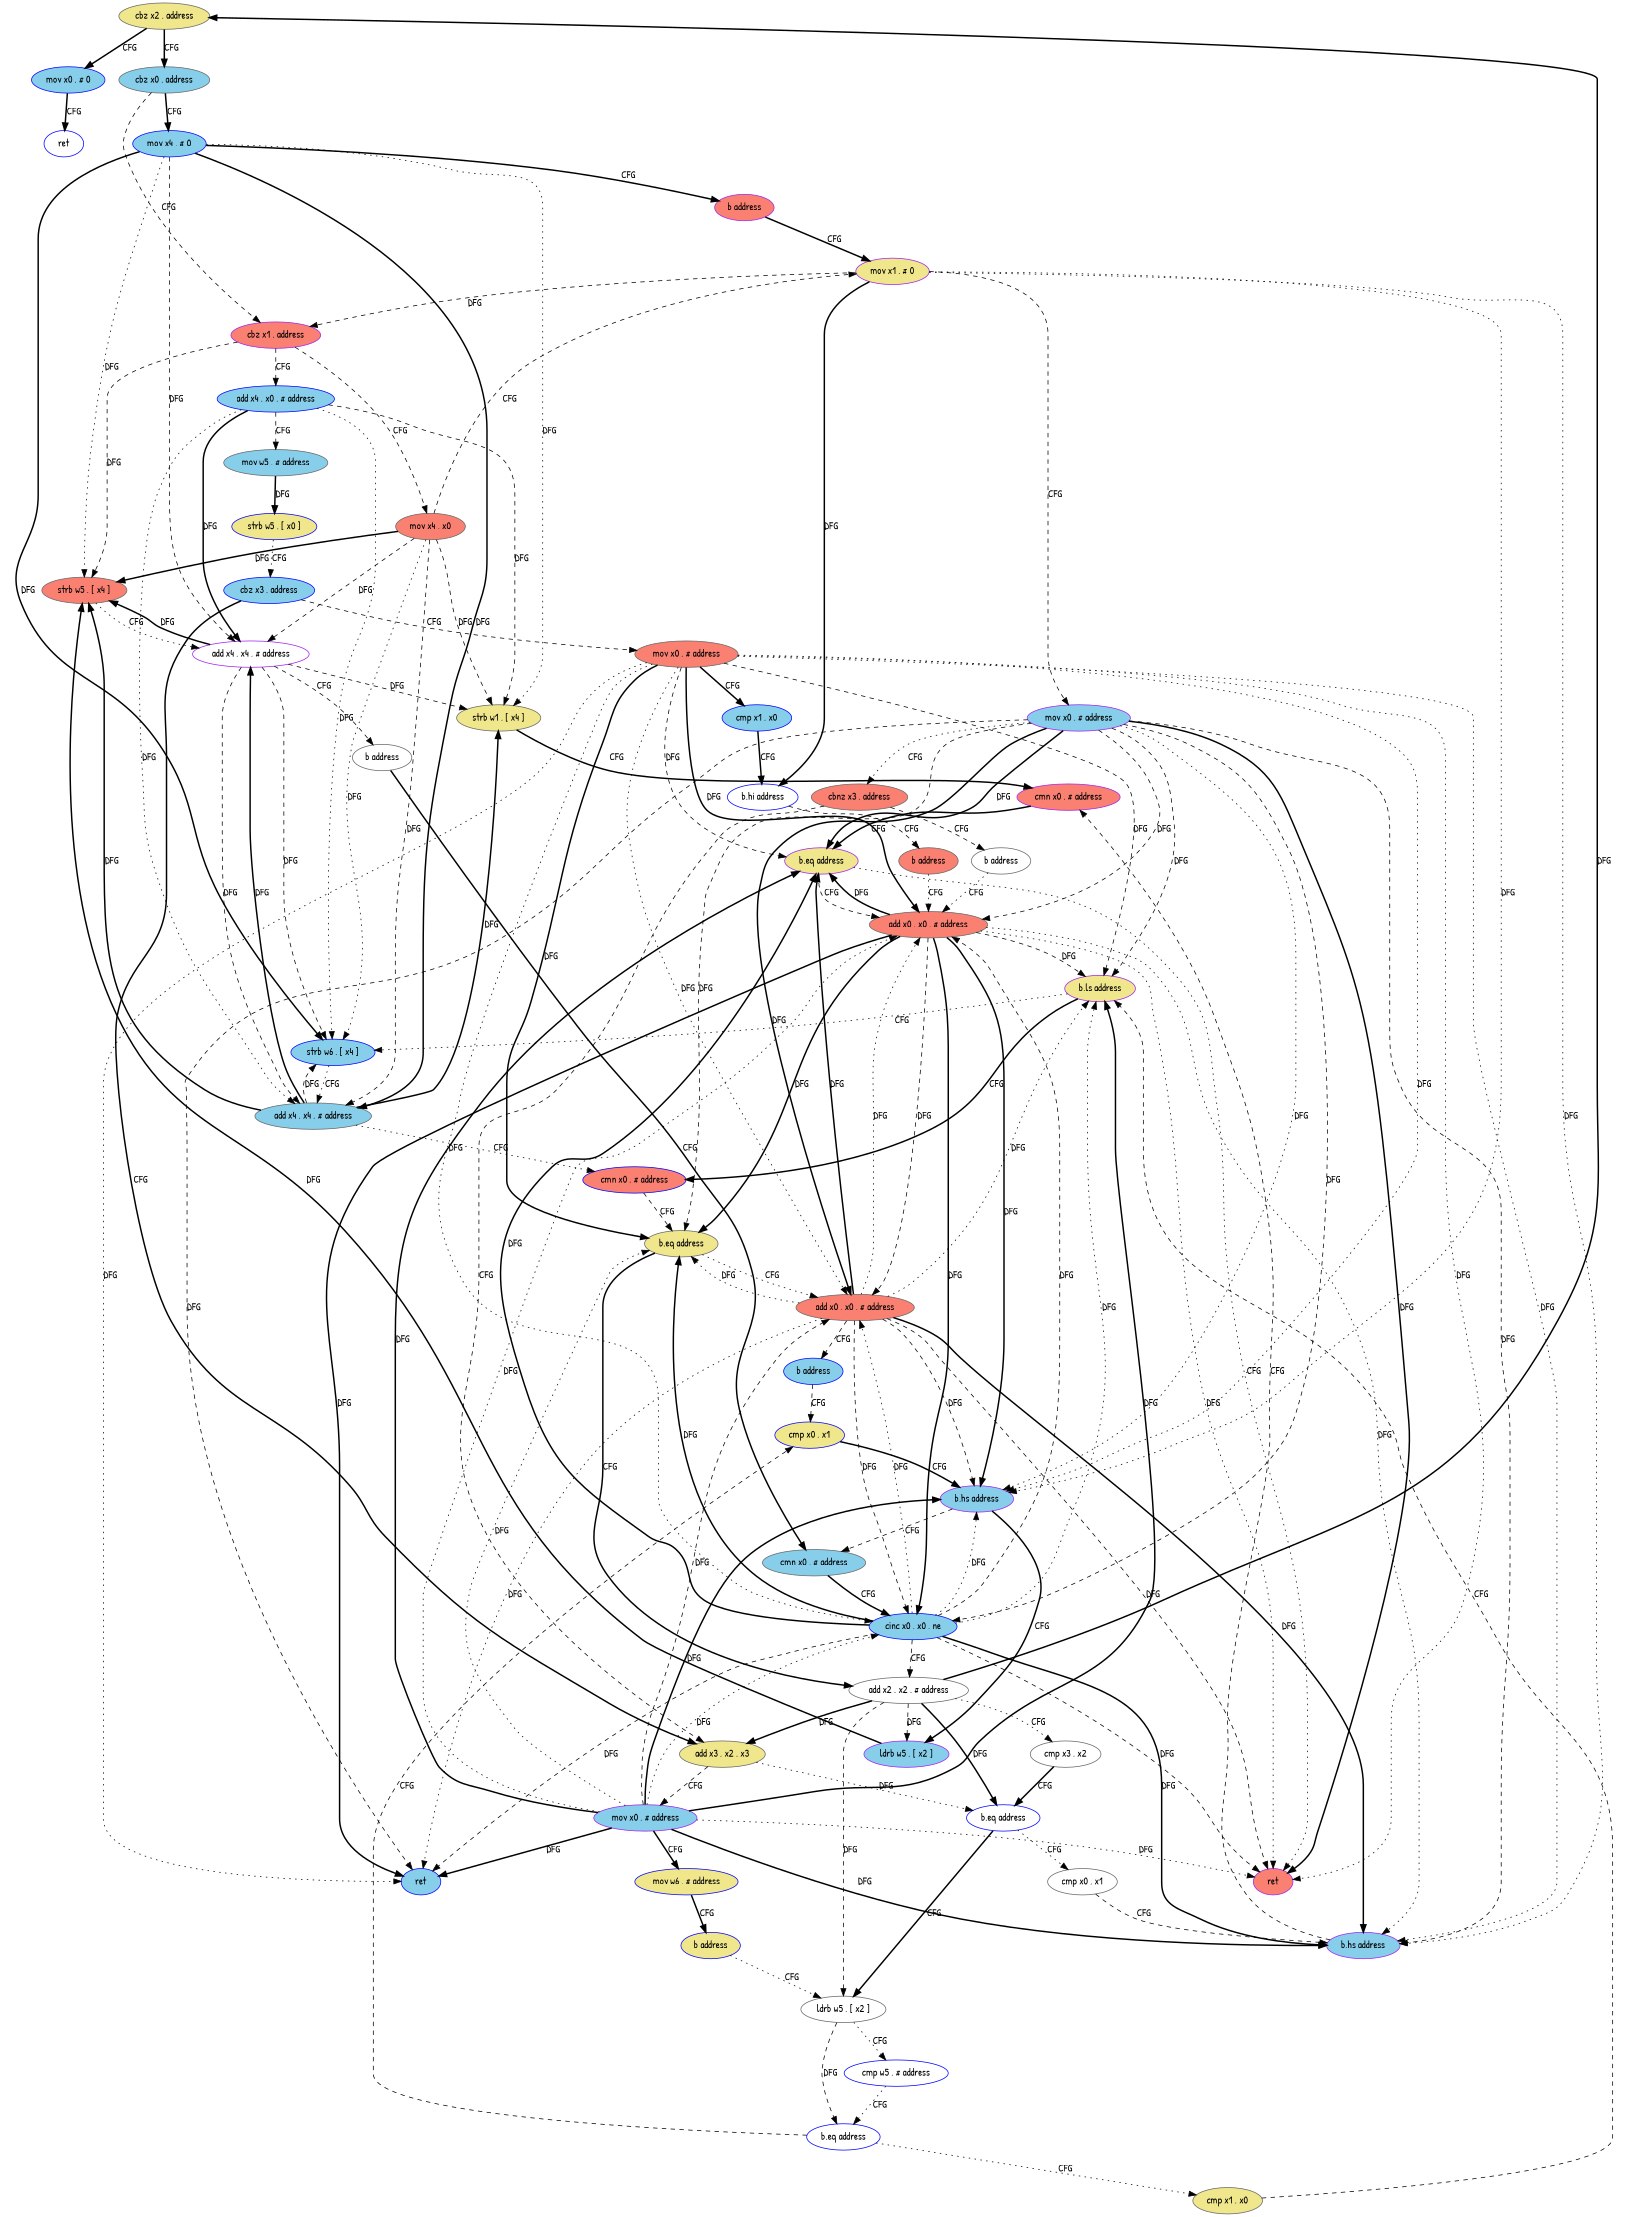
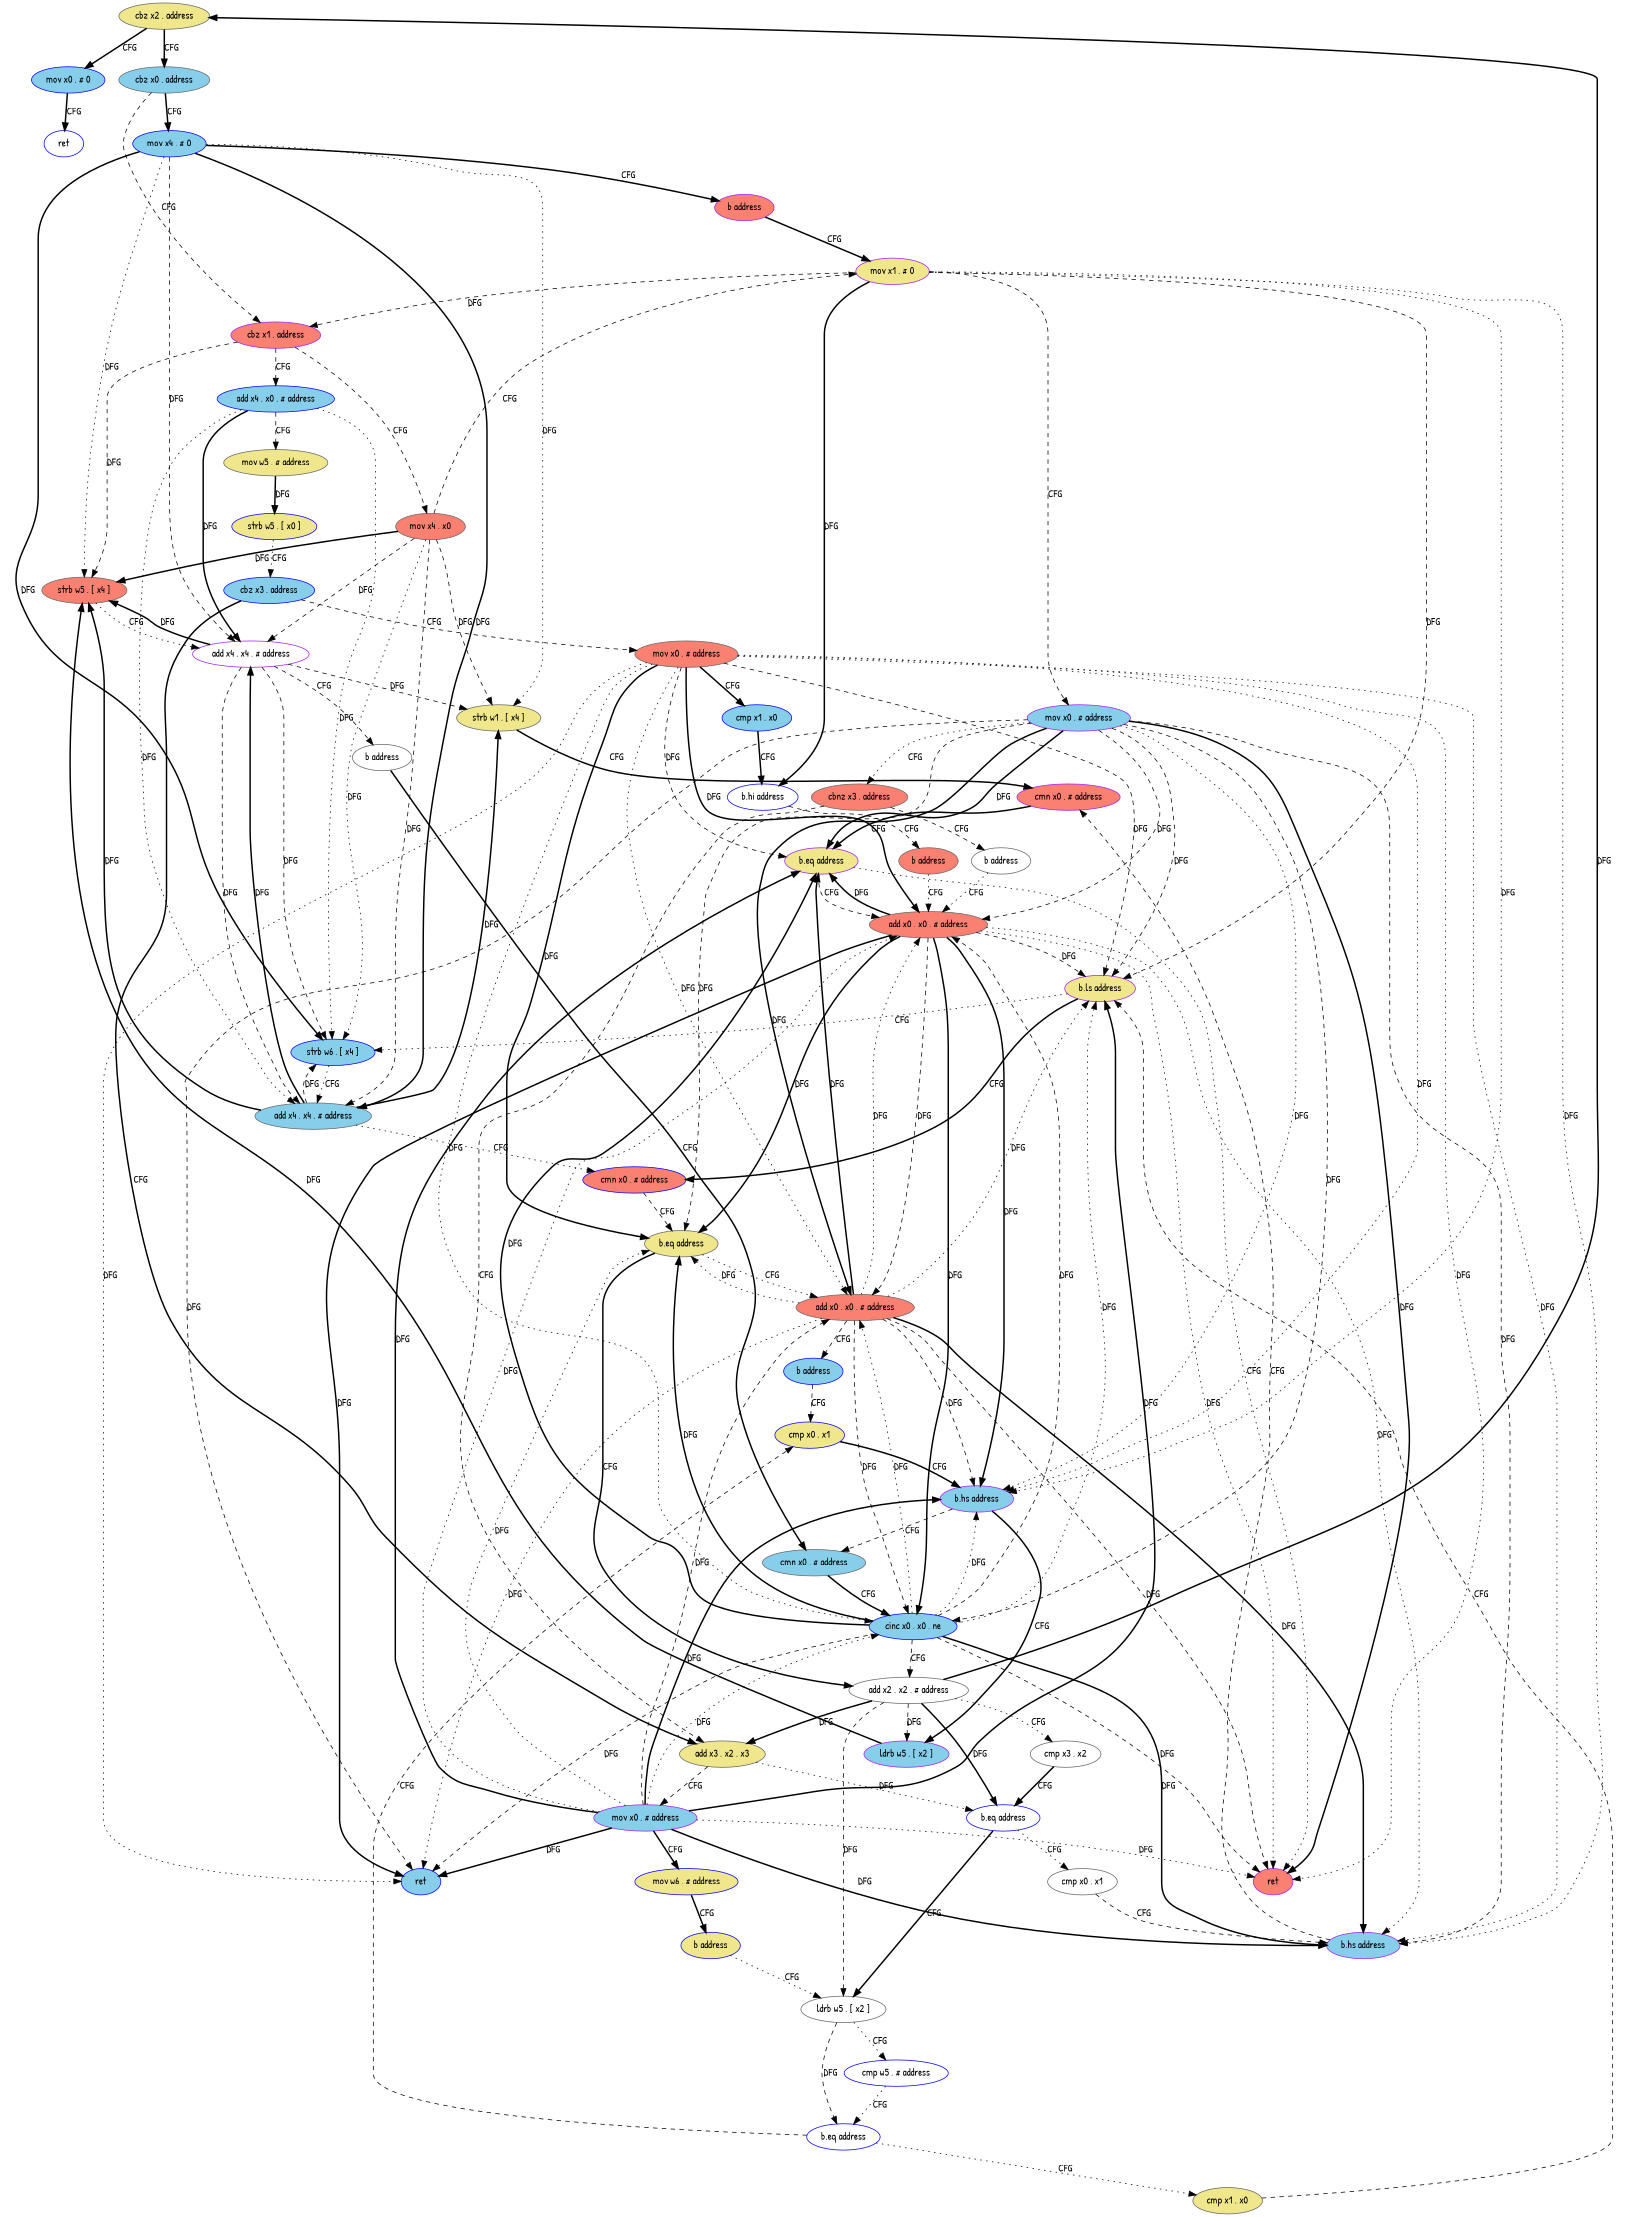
node "mov w5 , # address": fillcolor skyblue -> khaki
edge "mov x1 , # 0" -> "b.ls address": added, label "DFG"
edge "add x4 , x0 , # address" -> "strb w1 , [ x4 ]": removed, label "DFG"
